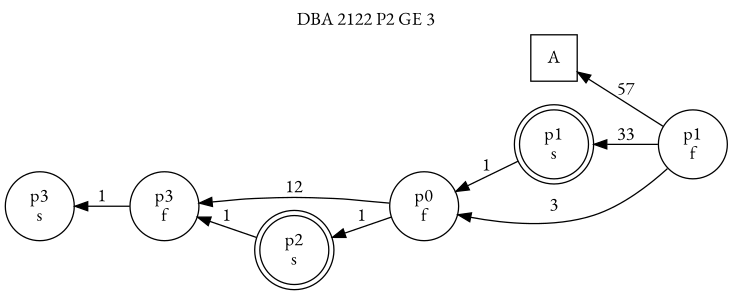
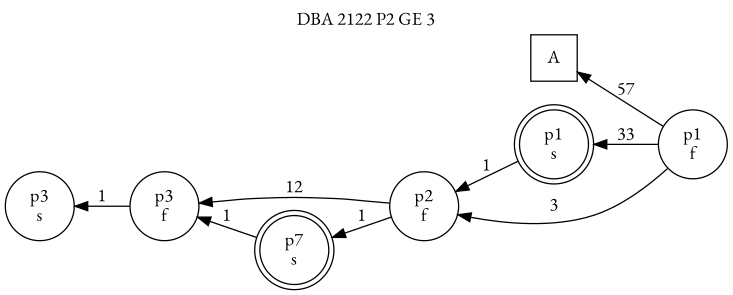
node "p0 f": label "p0 f" -> "p2 f"
node "p2 s": label "p2 s" -> "p7 s"
